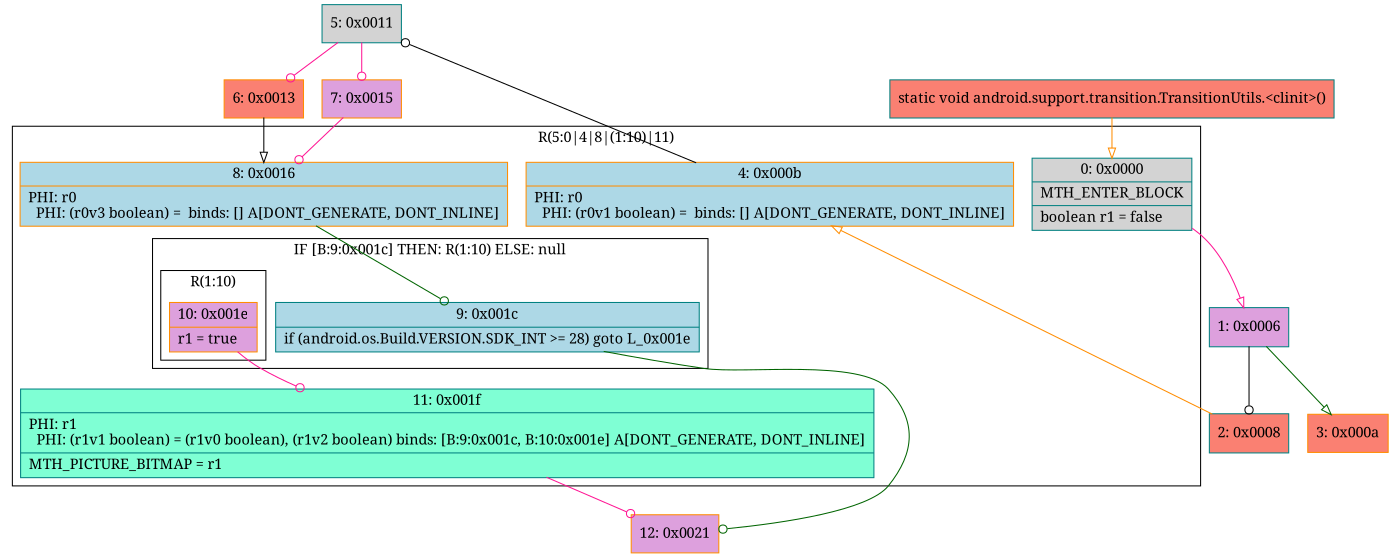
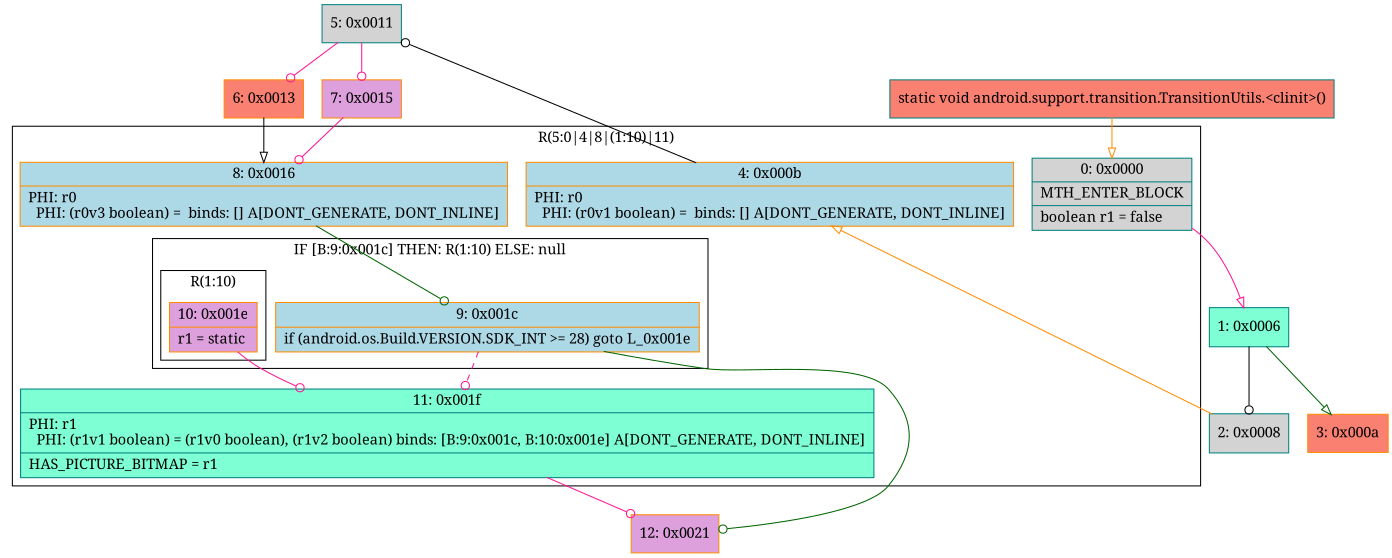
node "9: 0x001c": color teal -> darkorange
node "1: 0x0006": fillcolor plum -> aquamarine
node "10: 0x001e": text "r1 = true" -> "r1 = static"
edge "9: 0x001c" -> "11: 0x001f": added
node "2: 0x0008": fillcolor salmon -> lightgrey
node "11: 0x001f": text "MTH_PICTURE_BITMAP = r1" -> "HAS_PICTURE_BITMAP = r1"
